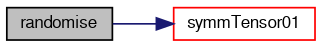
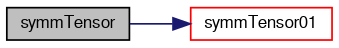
node "randomise": label "randomise" -> "symmTensor"
